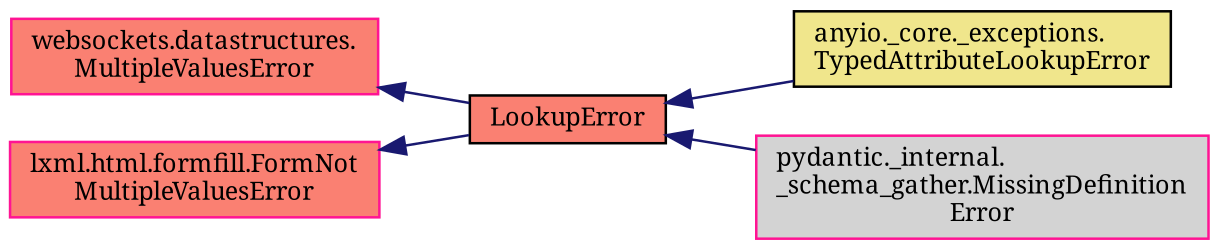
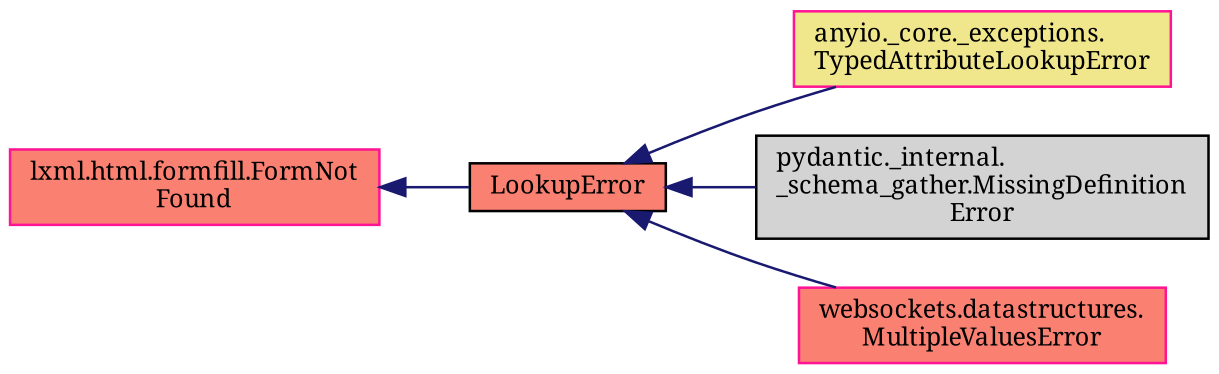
node "anyio._core._exceptions. TypedAttributeLookupError": color black -> deeppink
edge "LookupError" -> "websockets.datastructures. MultipleValuesError": reversed
node "lxml.html.formfill.FormNot MultipleValuesError": label "lxml.html.formfill.FormNot MultipleValuesError" -> "lxml.html.formfill.FormNot Found"
node "pydantic._internal. _schema_gather.MissingDefinition Error": color deeppink -> black
